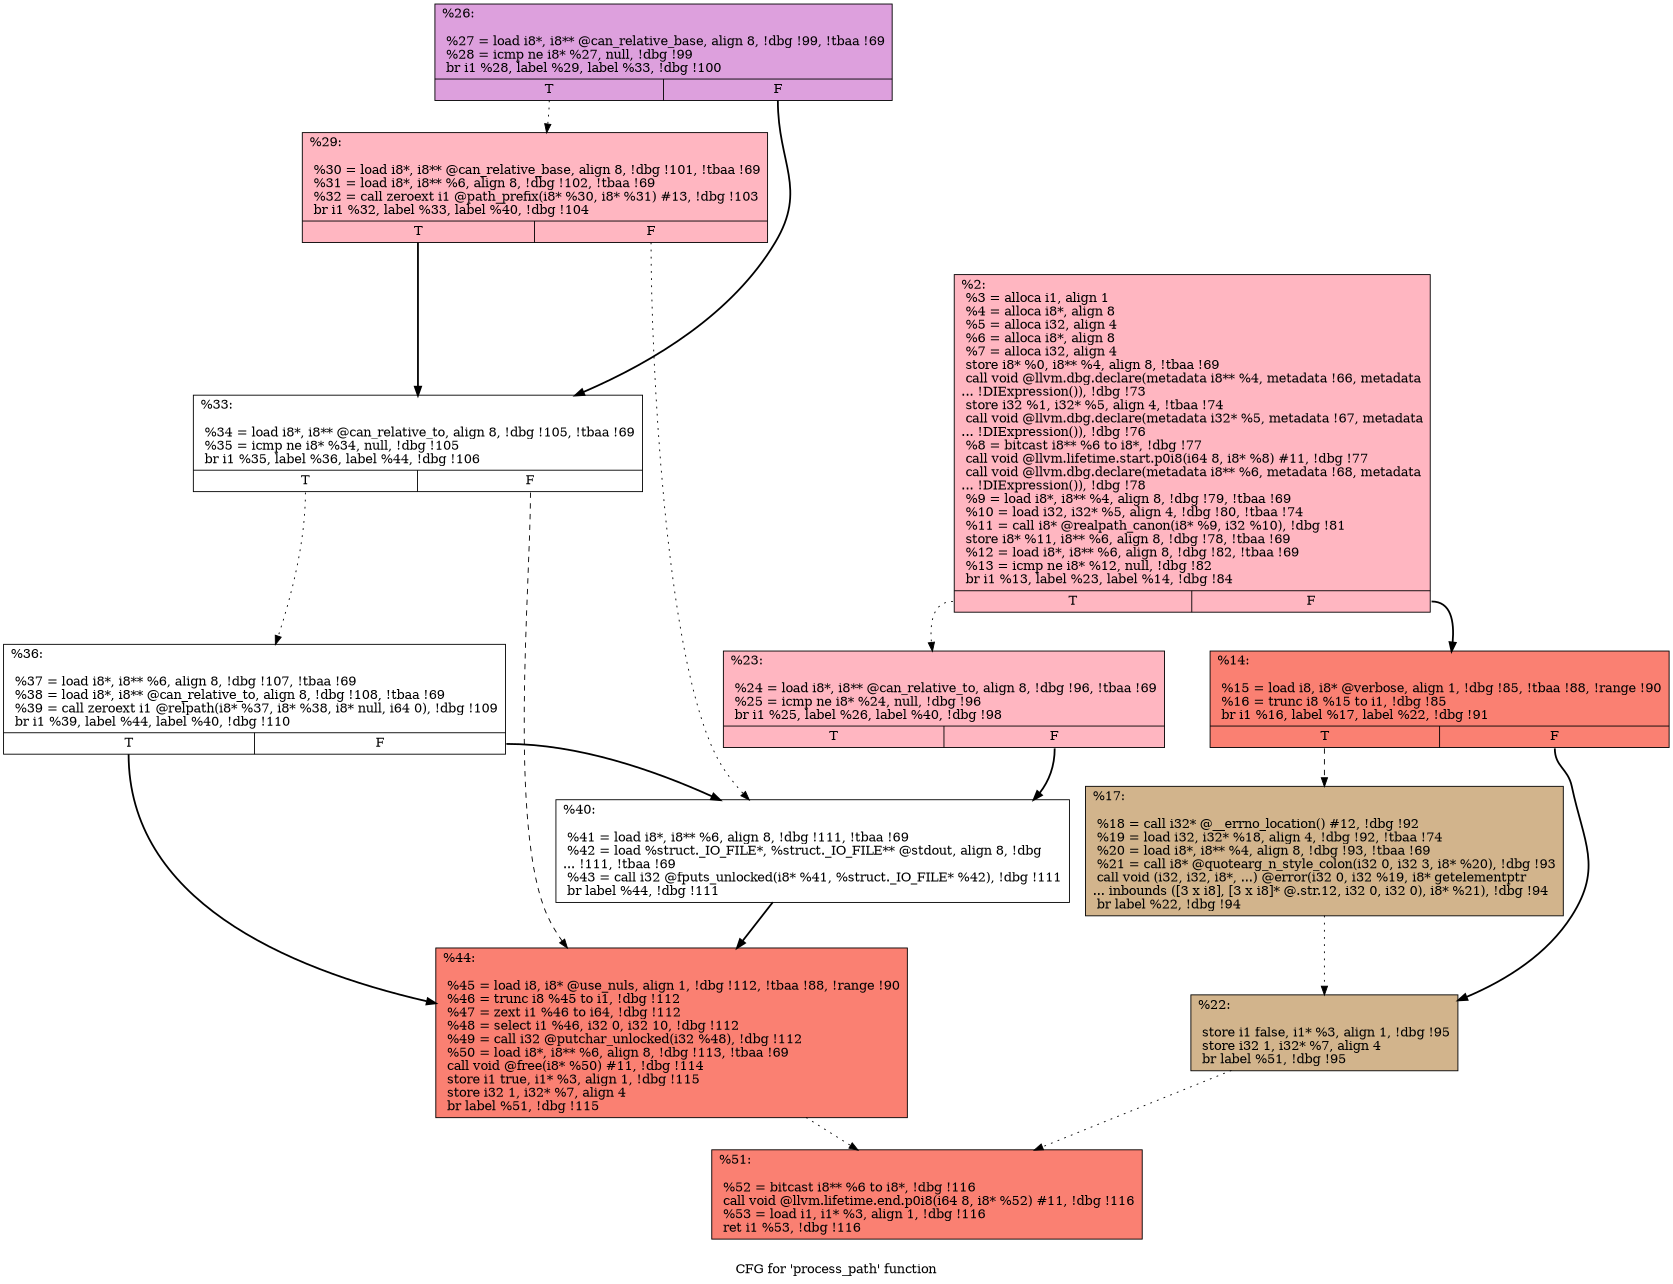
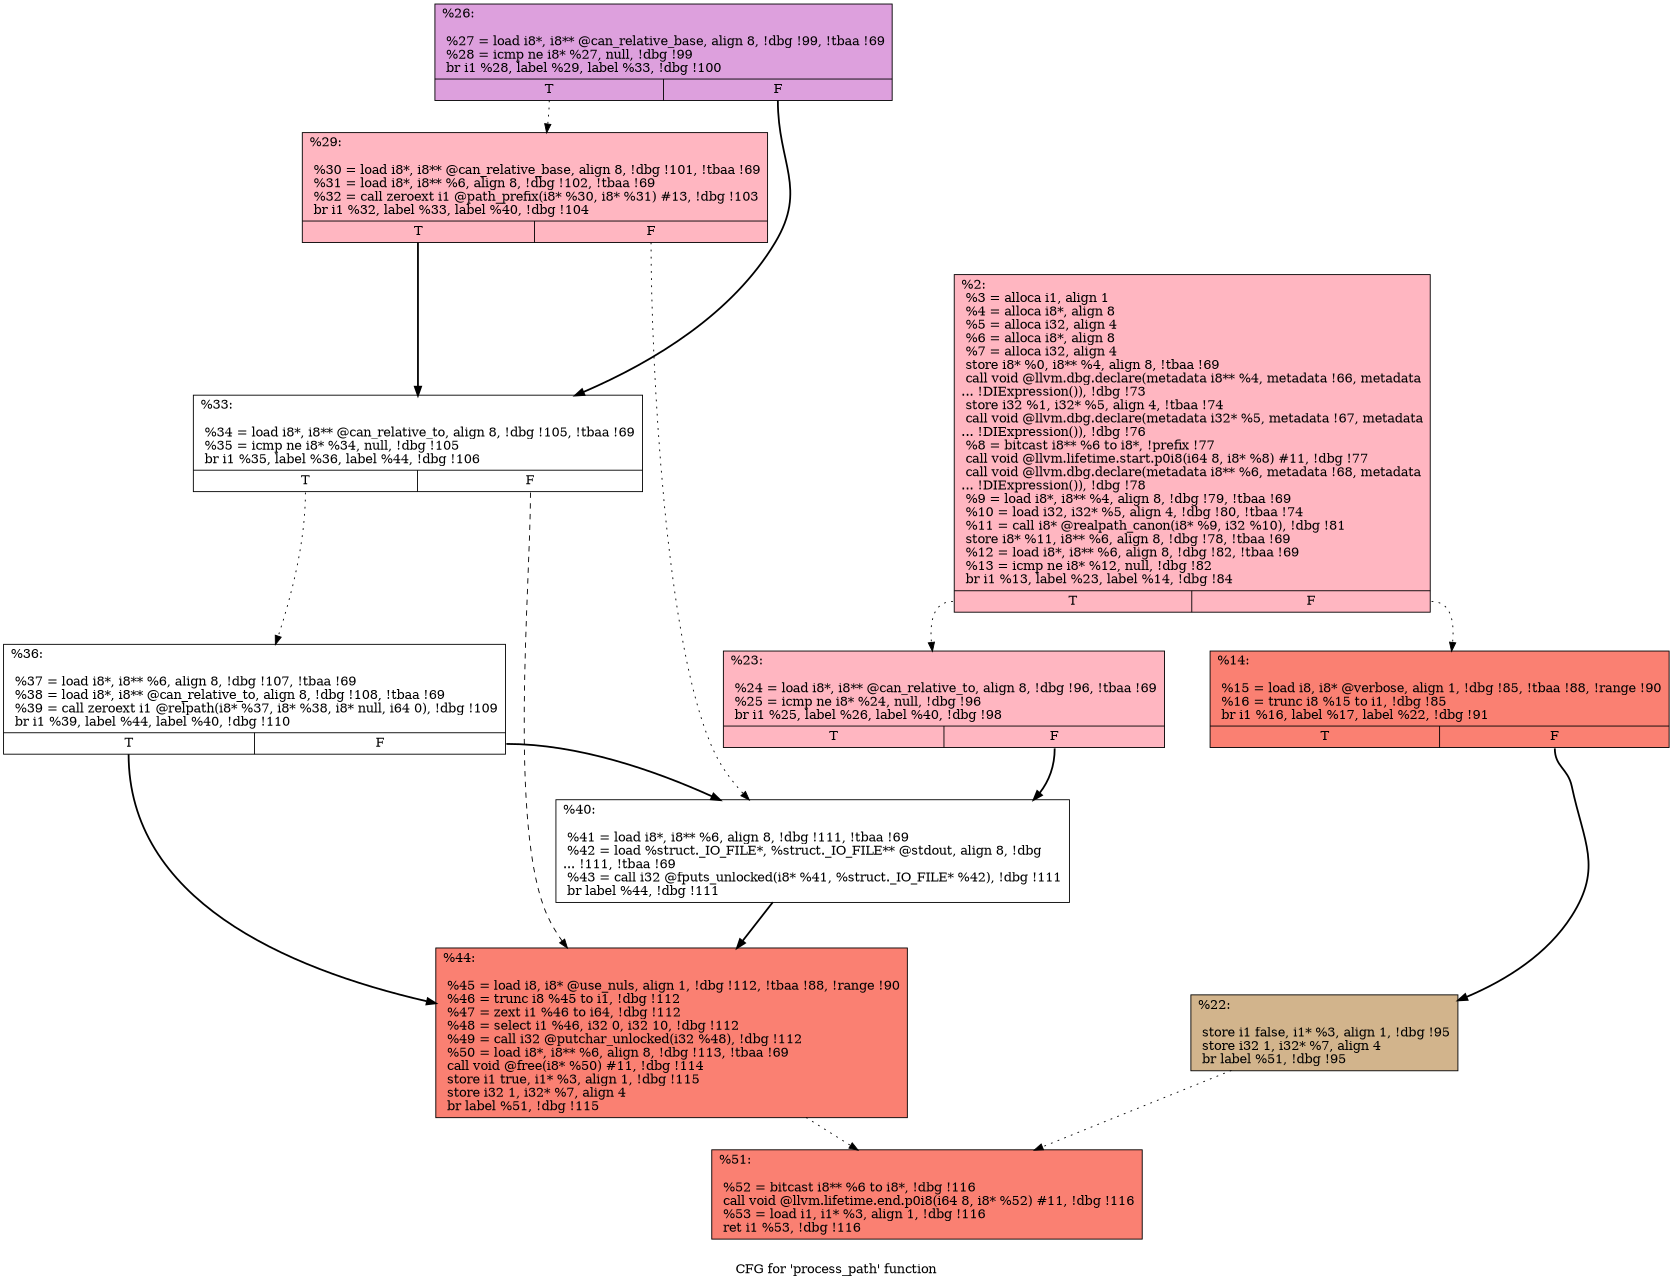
node "%2:": text "%8 = bitcast i8** %6 to i8*, !dbg !77" -> "%8 = bitcast i8** %6 to i8*, !prefix !77"
edge "%2:" -> "%14:": style bold -> dotted
node "%17:": removed
